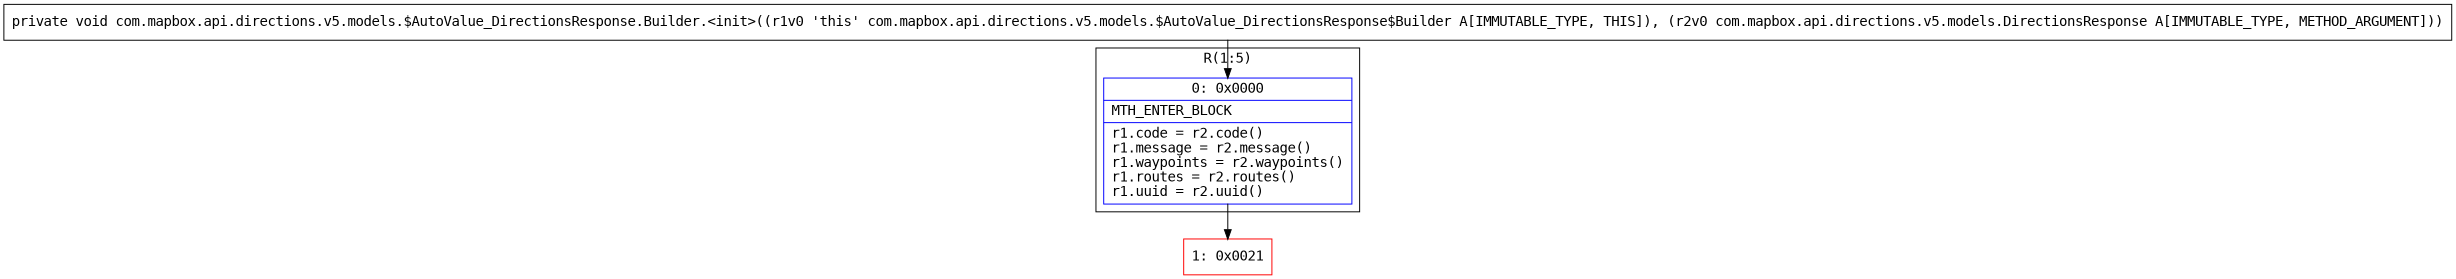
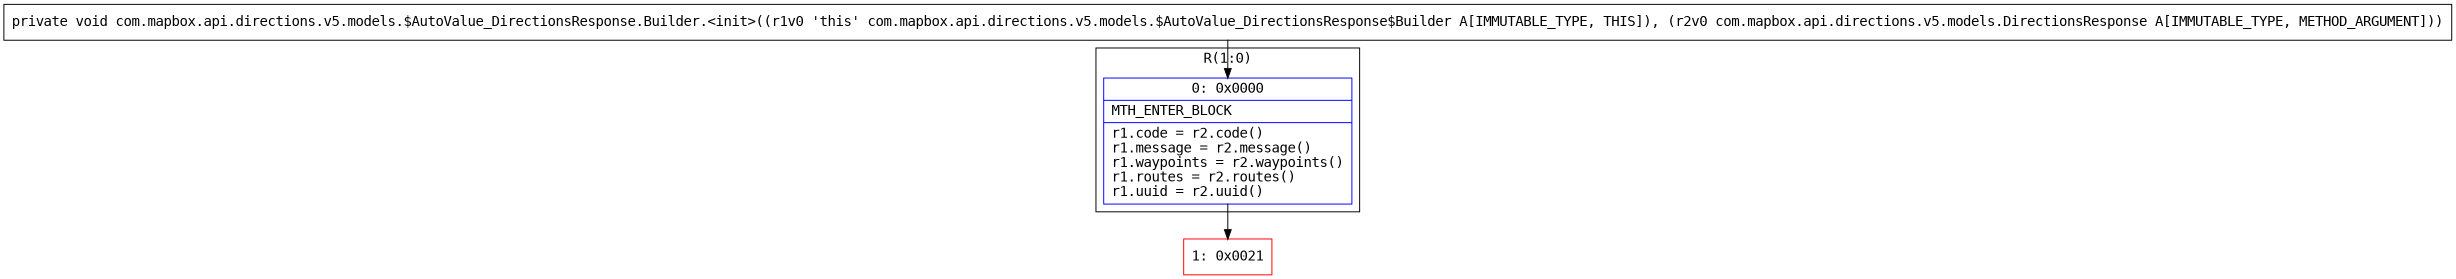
cluster "R(1:5)": label "R(1:5)" -> "R(1:0)"
